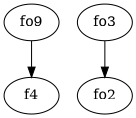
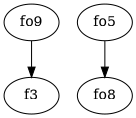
node "fo3": label "fo3" -> "fo5"
node "f4": label "f4" -> "f3"
node "fo2": label "fo2" -> "fo8"
